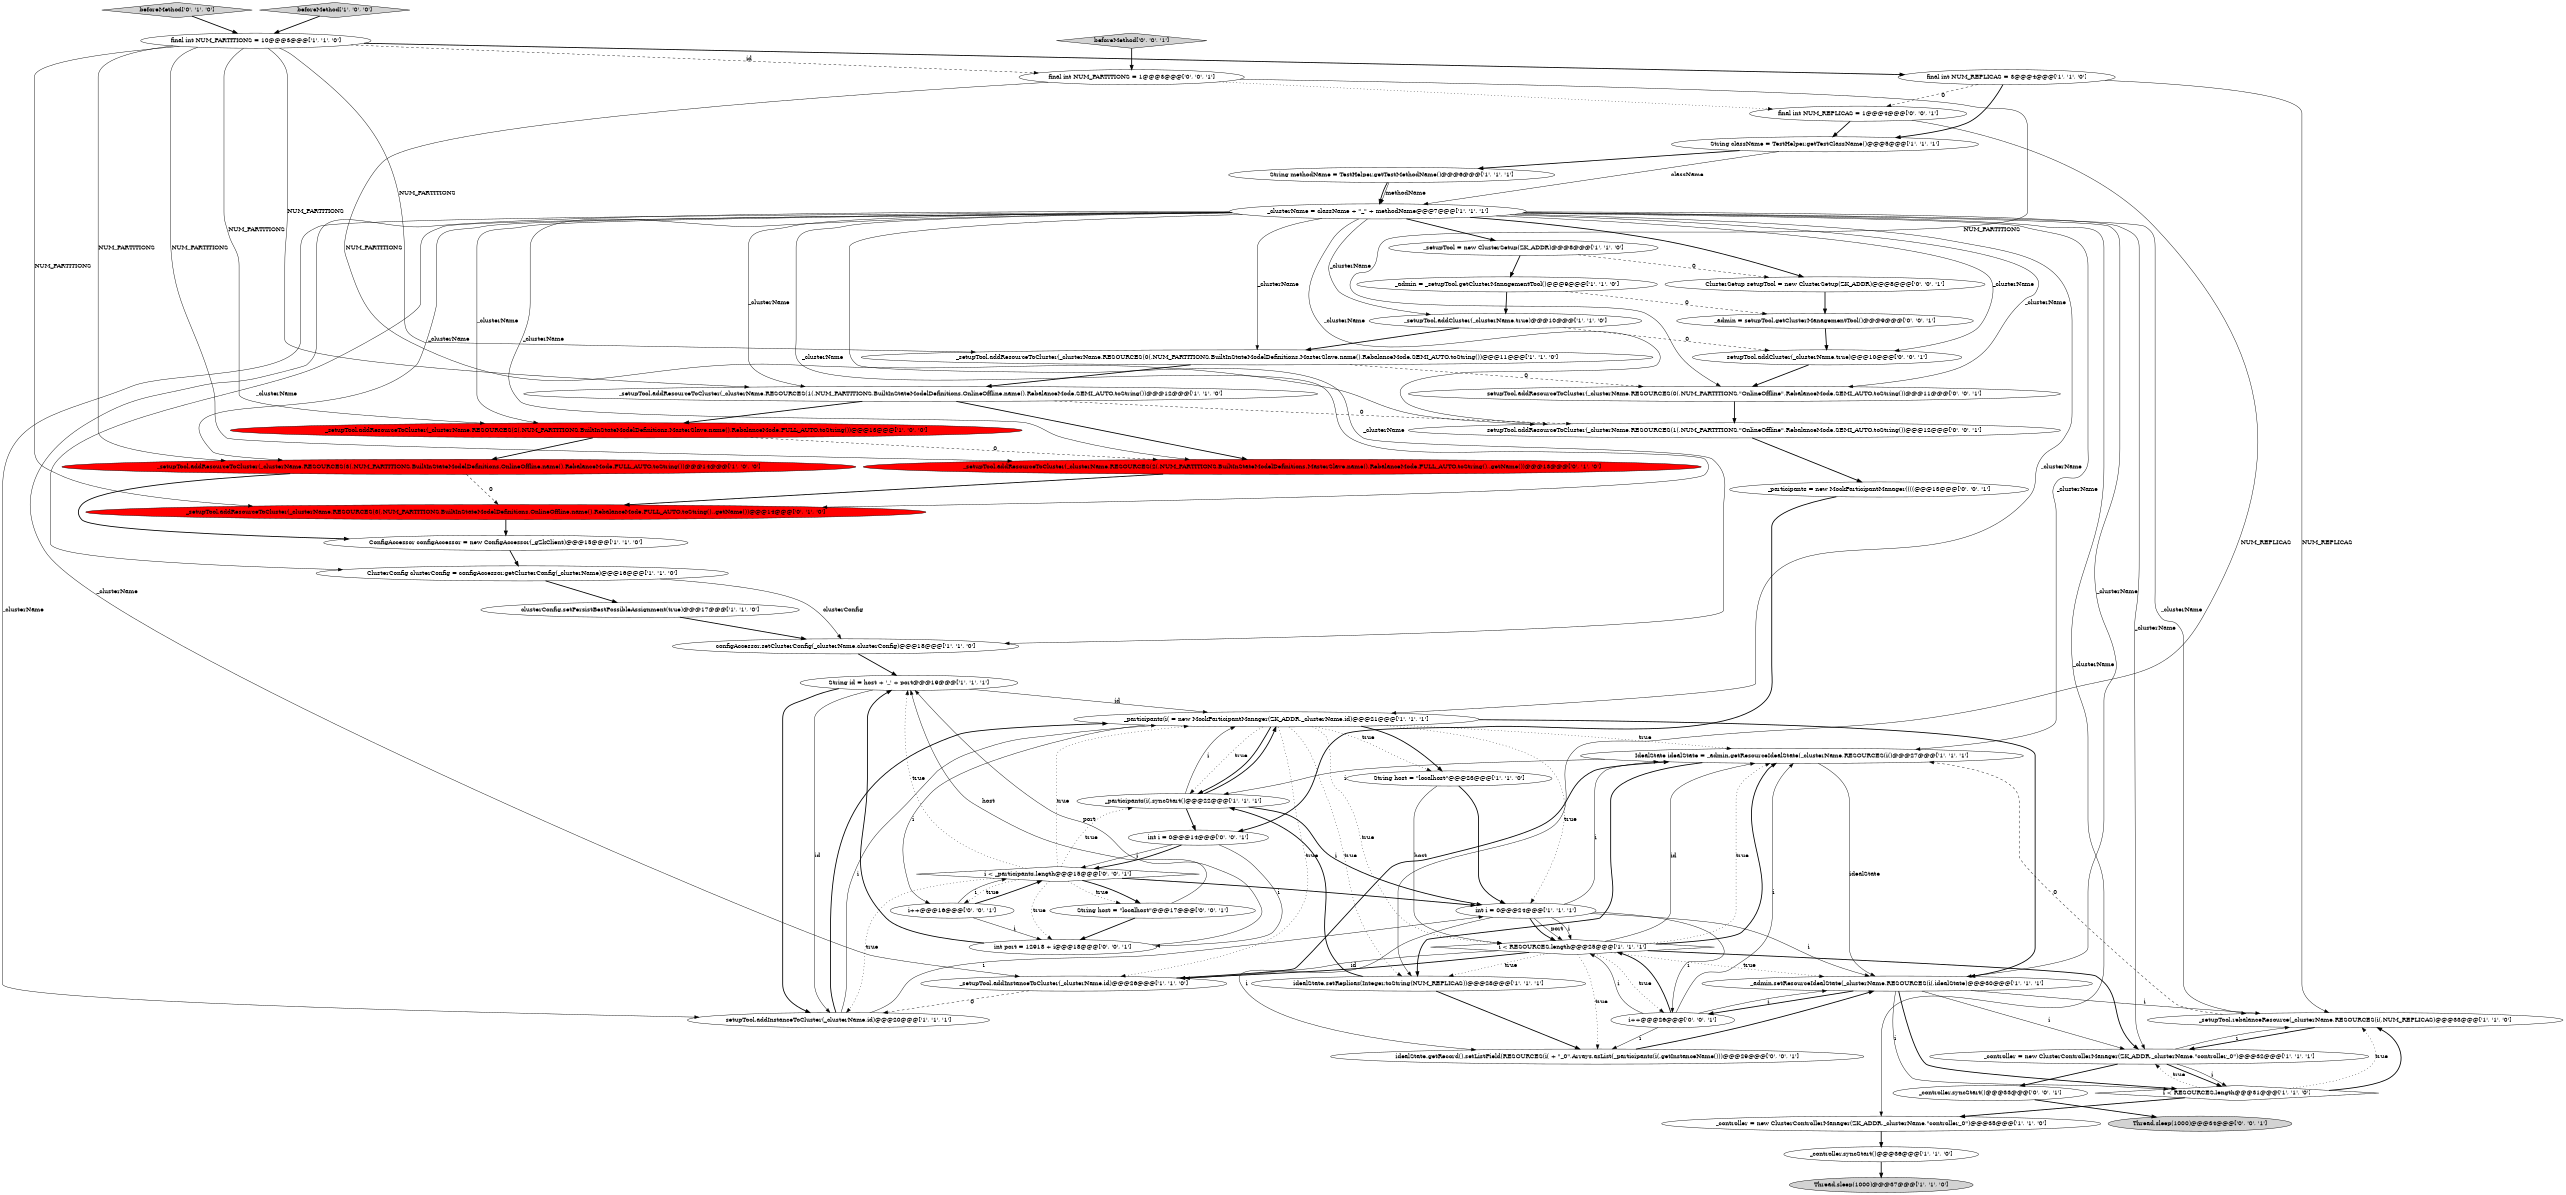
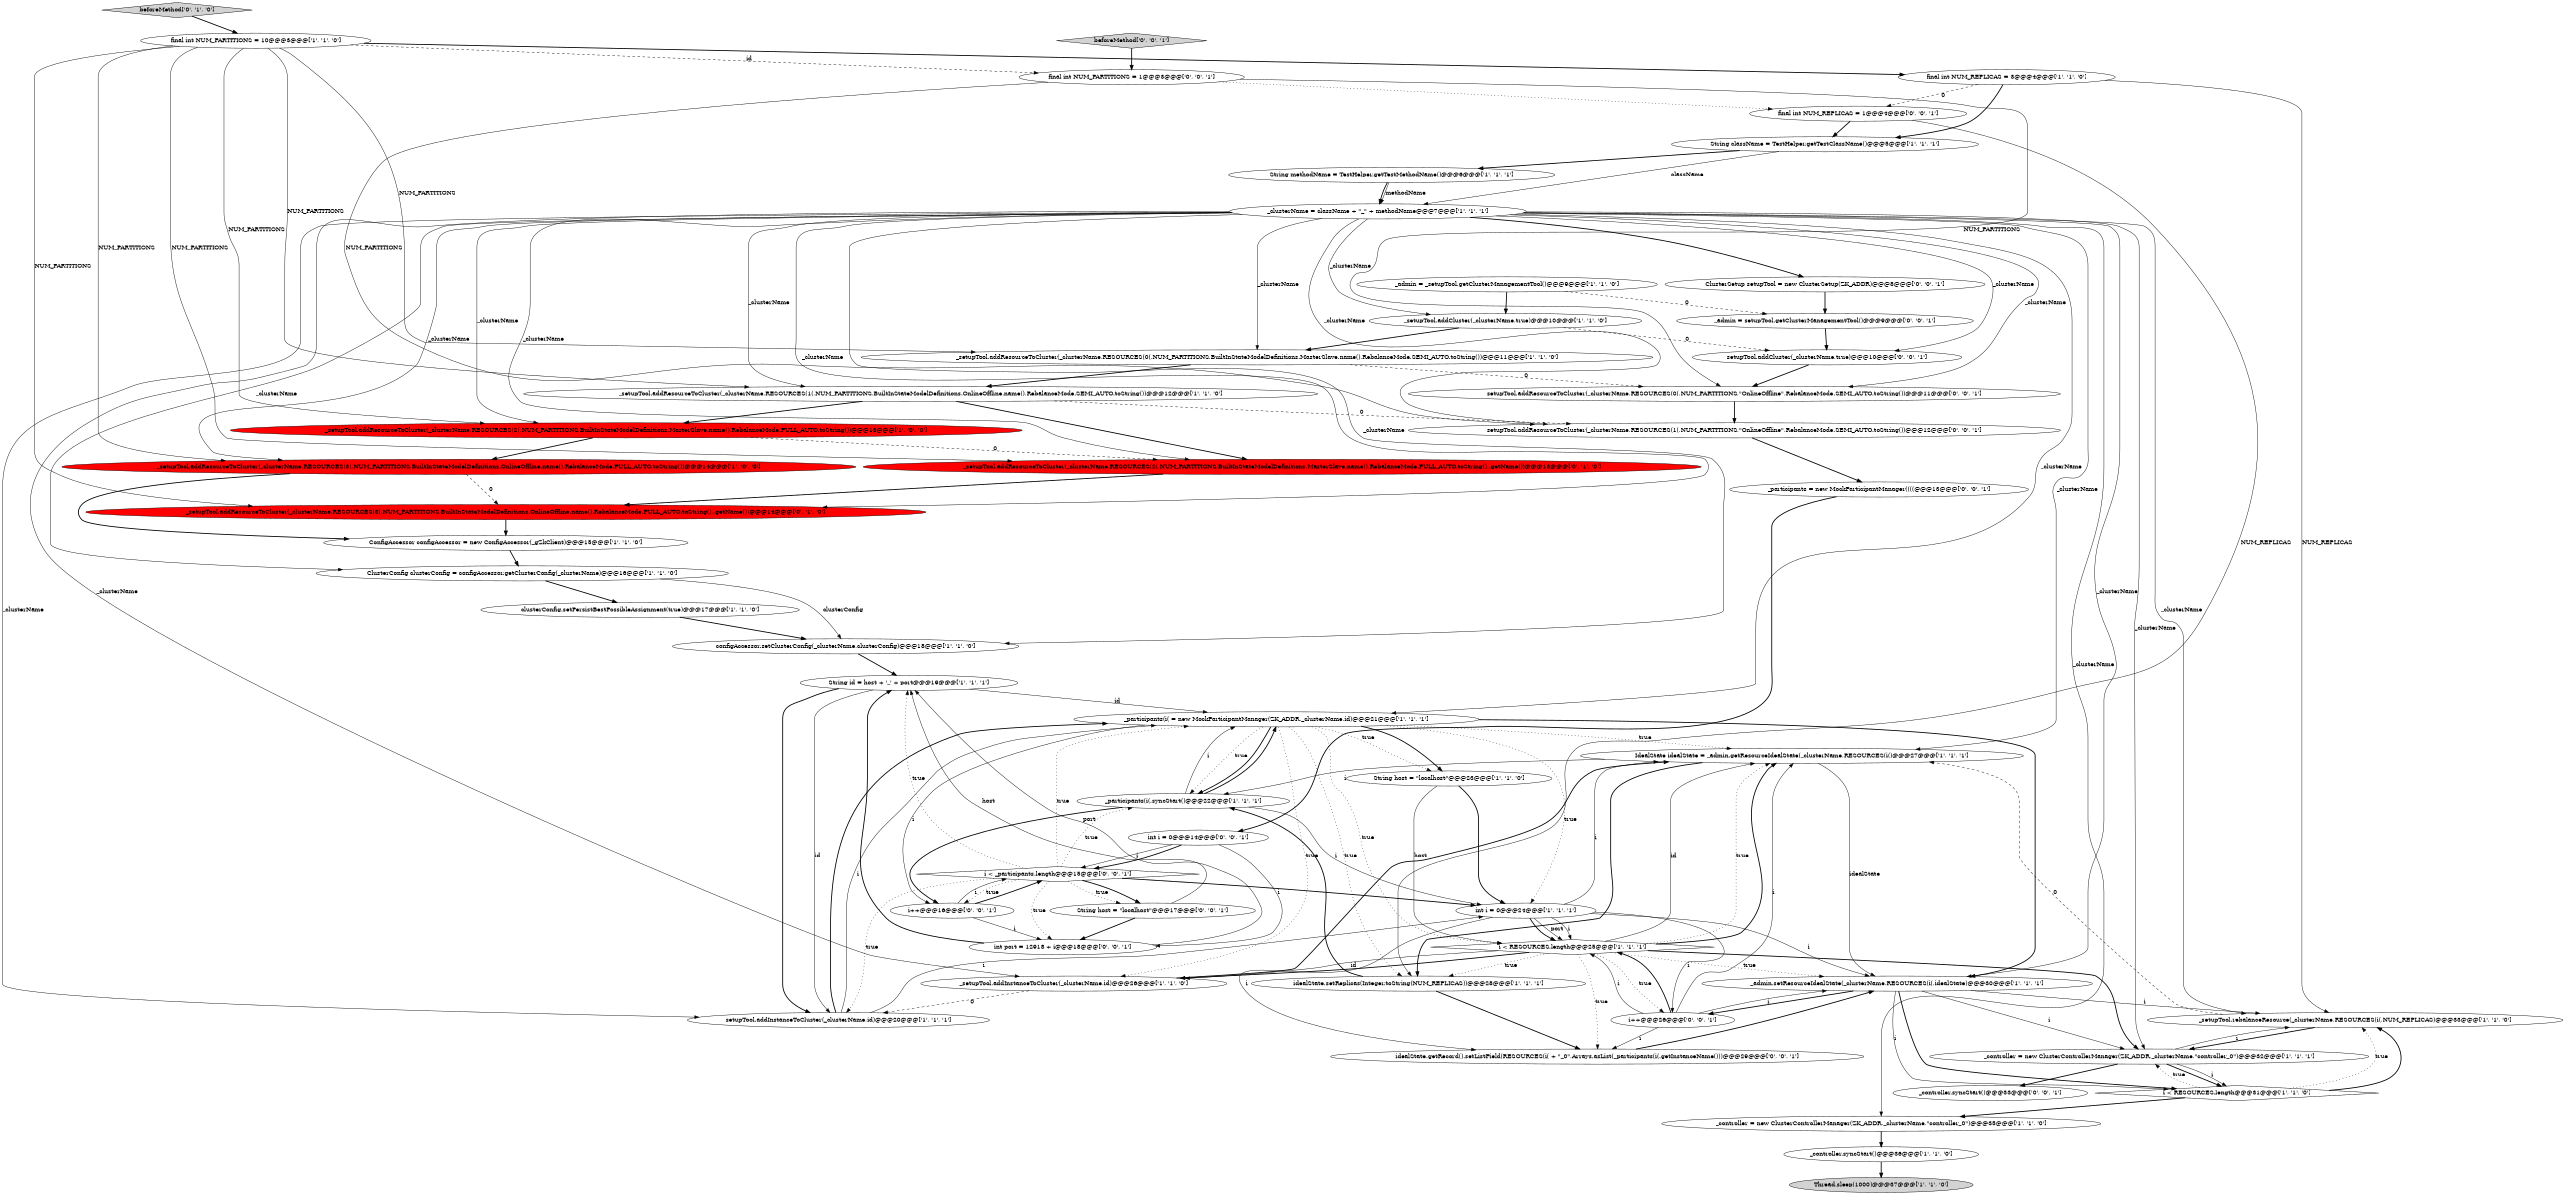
node "beforeMethod['1', '0', '0']": removed
node "_setupTool = new ClusterSetup(ZK_ADDR)@@@8@@@['1', '1', '0']": removed
edge "_participants(i(.syncStart()@@@22@@@['1', '1', '1']" -> "int i = 0@@@14@@@['0', '0', '1']": now "_participants(i(.syncStart()@@@22@@@['1', '1', '1']" -> "i++@@@16@@@['0', '0', '1']"
edge "_participants(i(.syncStart()@@@22@@@['1', '1', '1']" -> "int i = 0@@@24@@@['1', '1', '1']": style bold -> solid
node "Thread.sleep(1000)@@@34@@@['0', '0', '1']": removed
